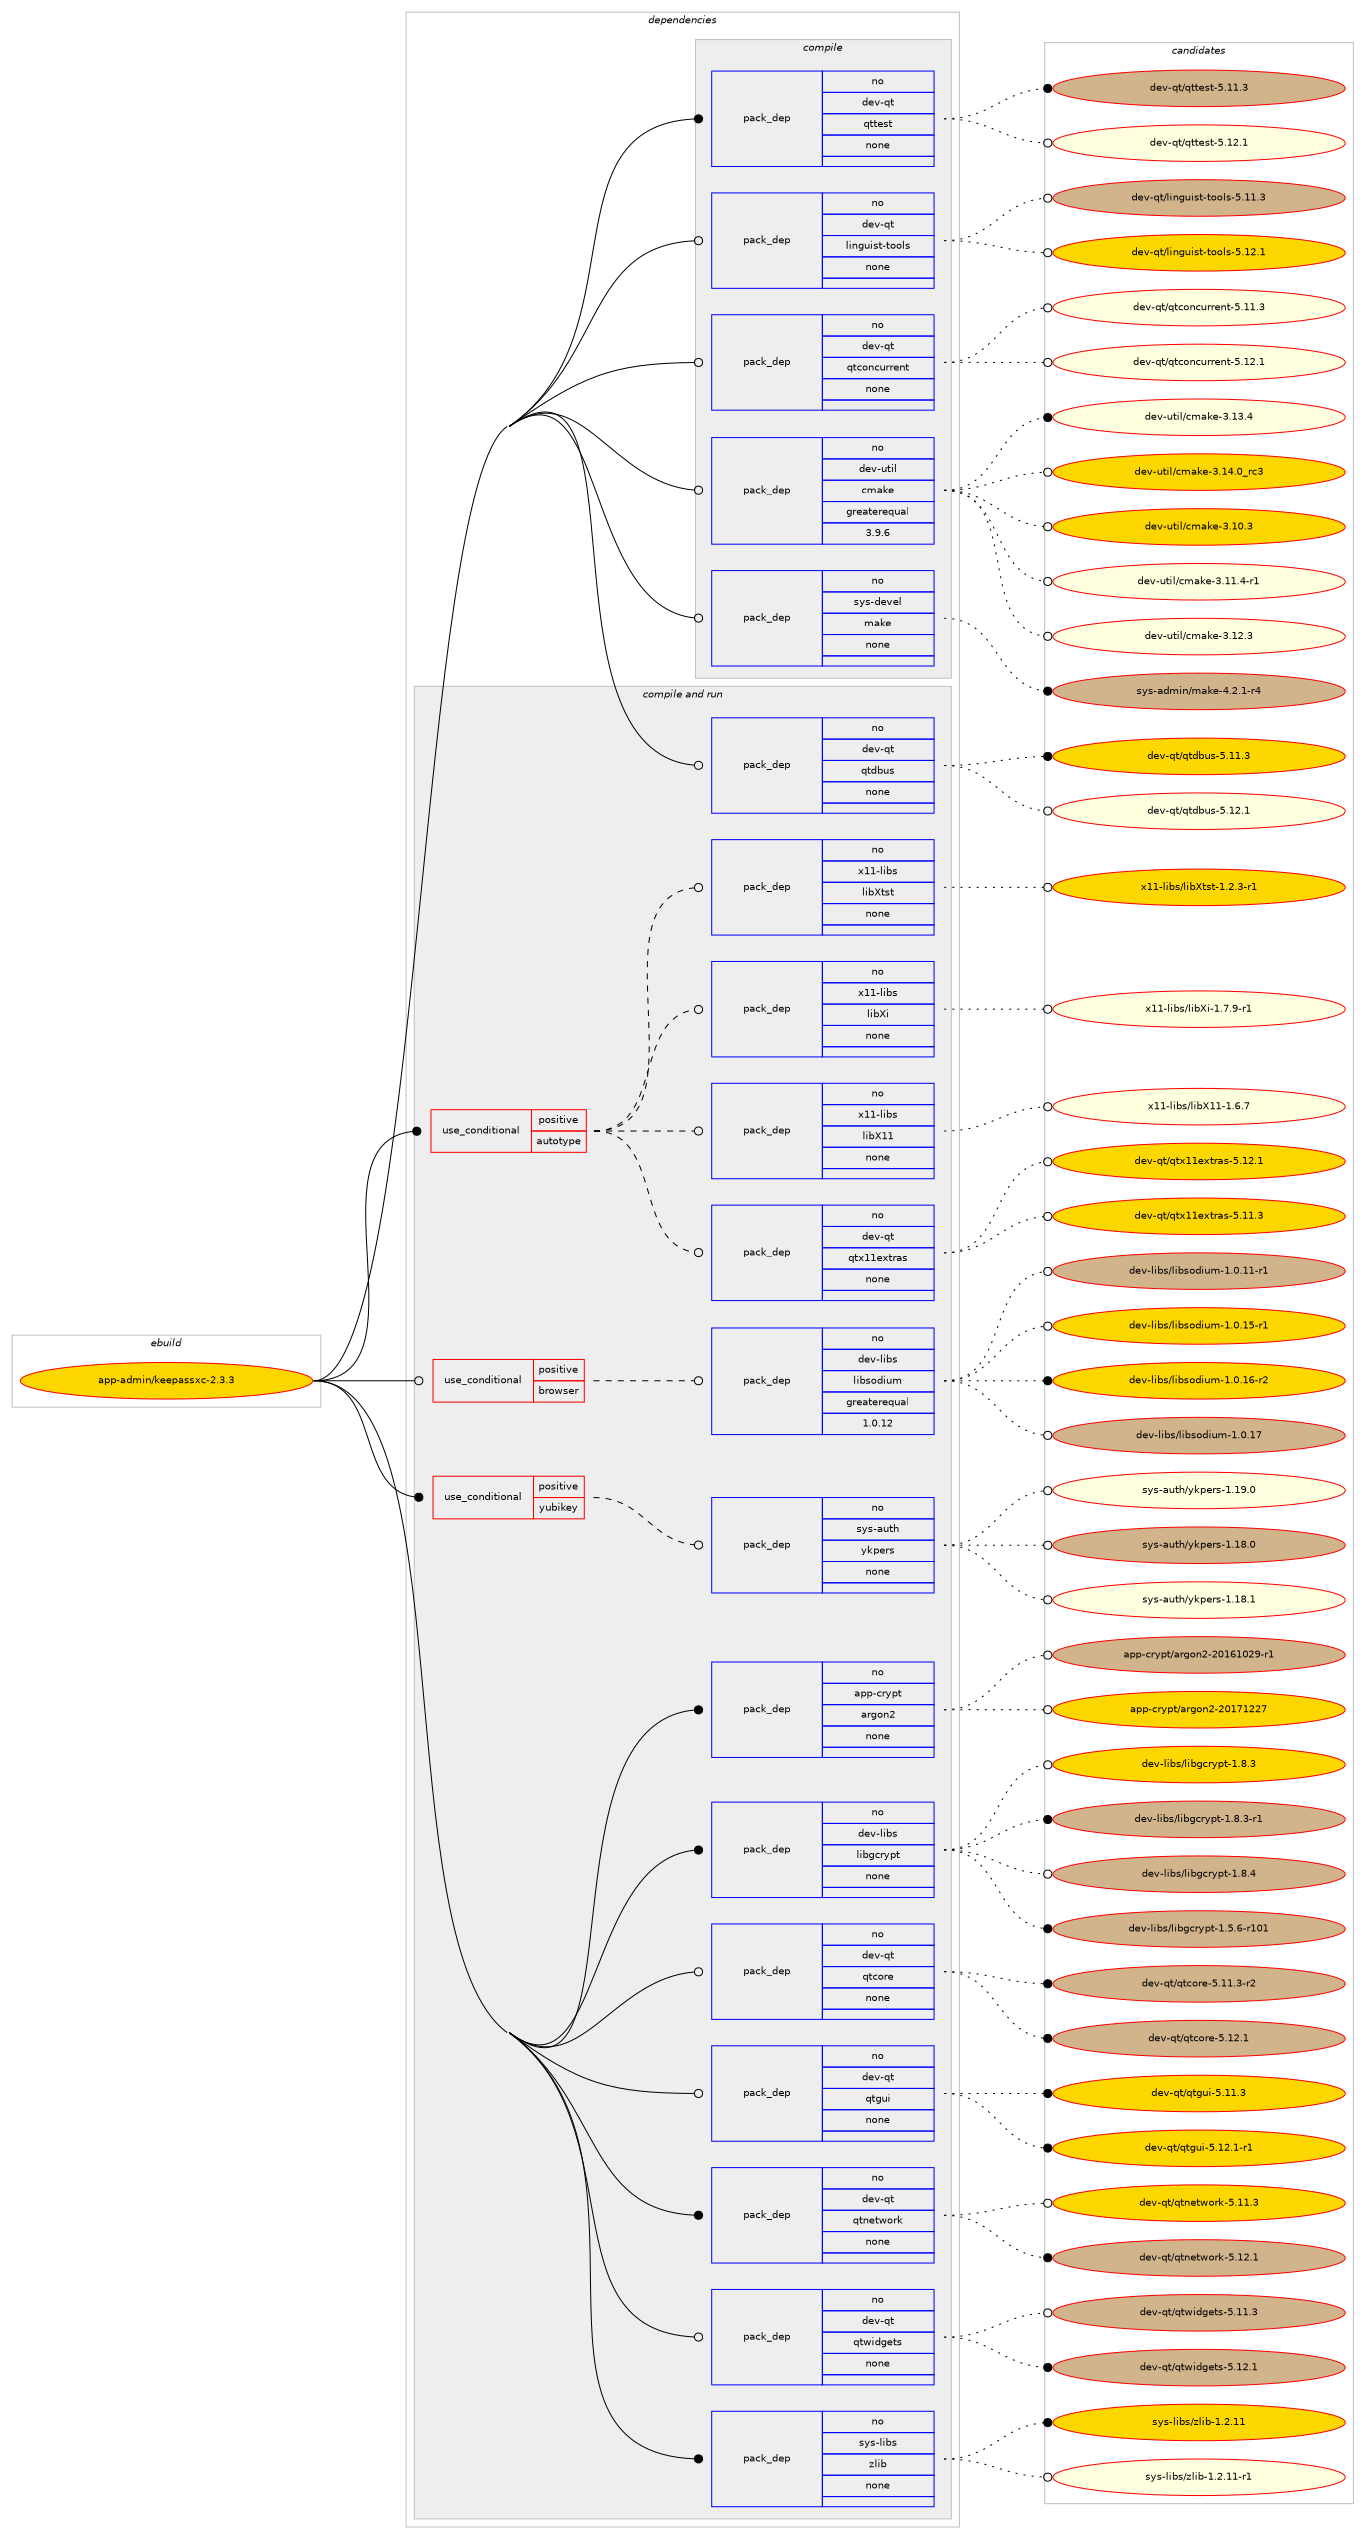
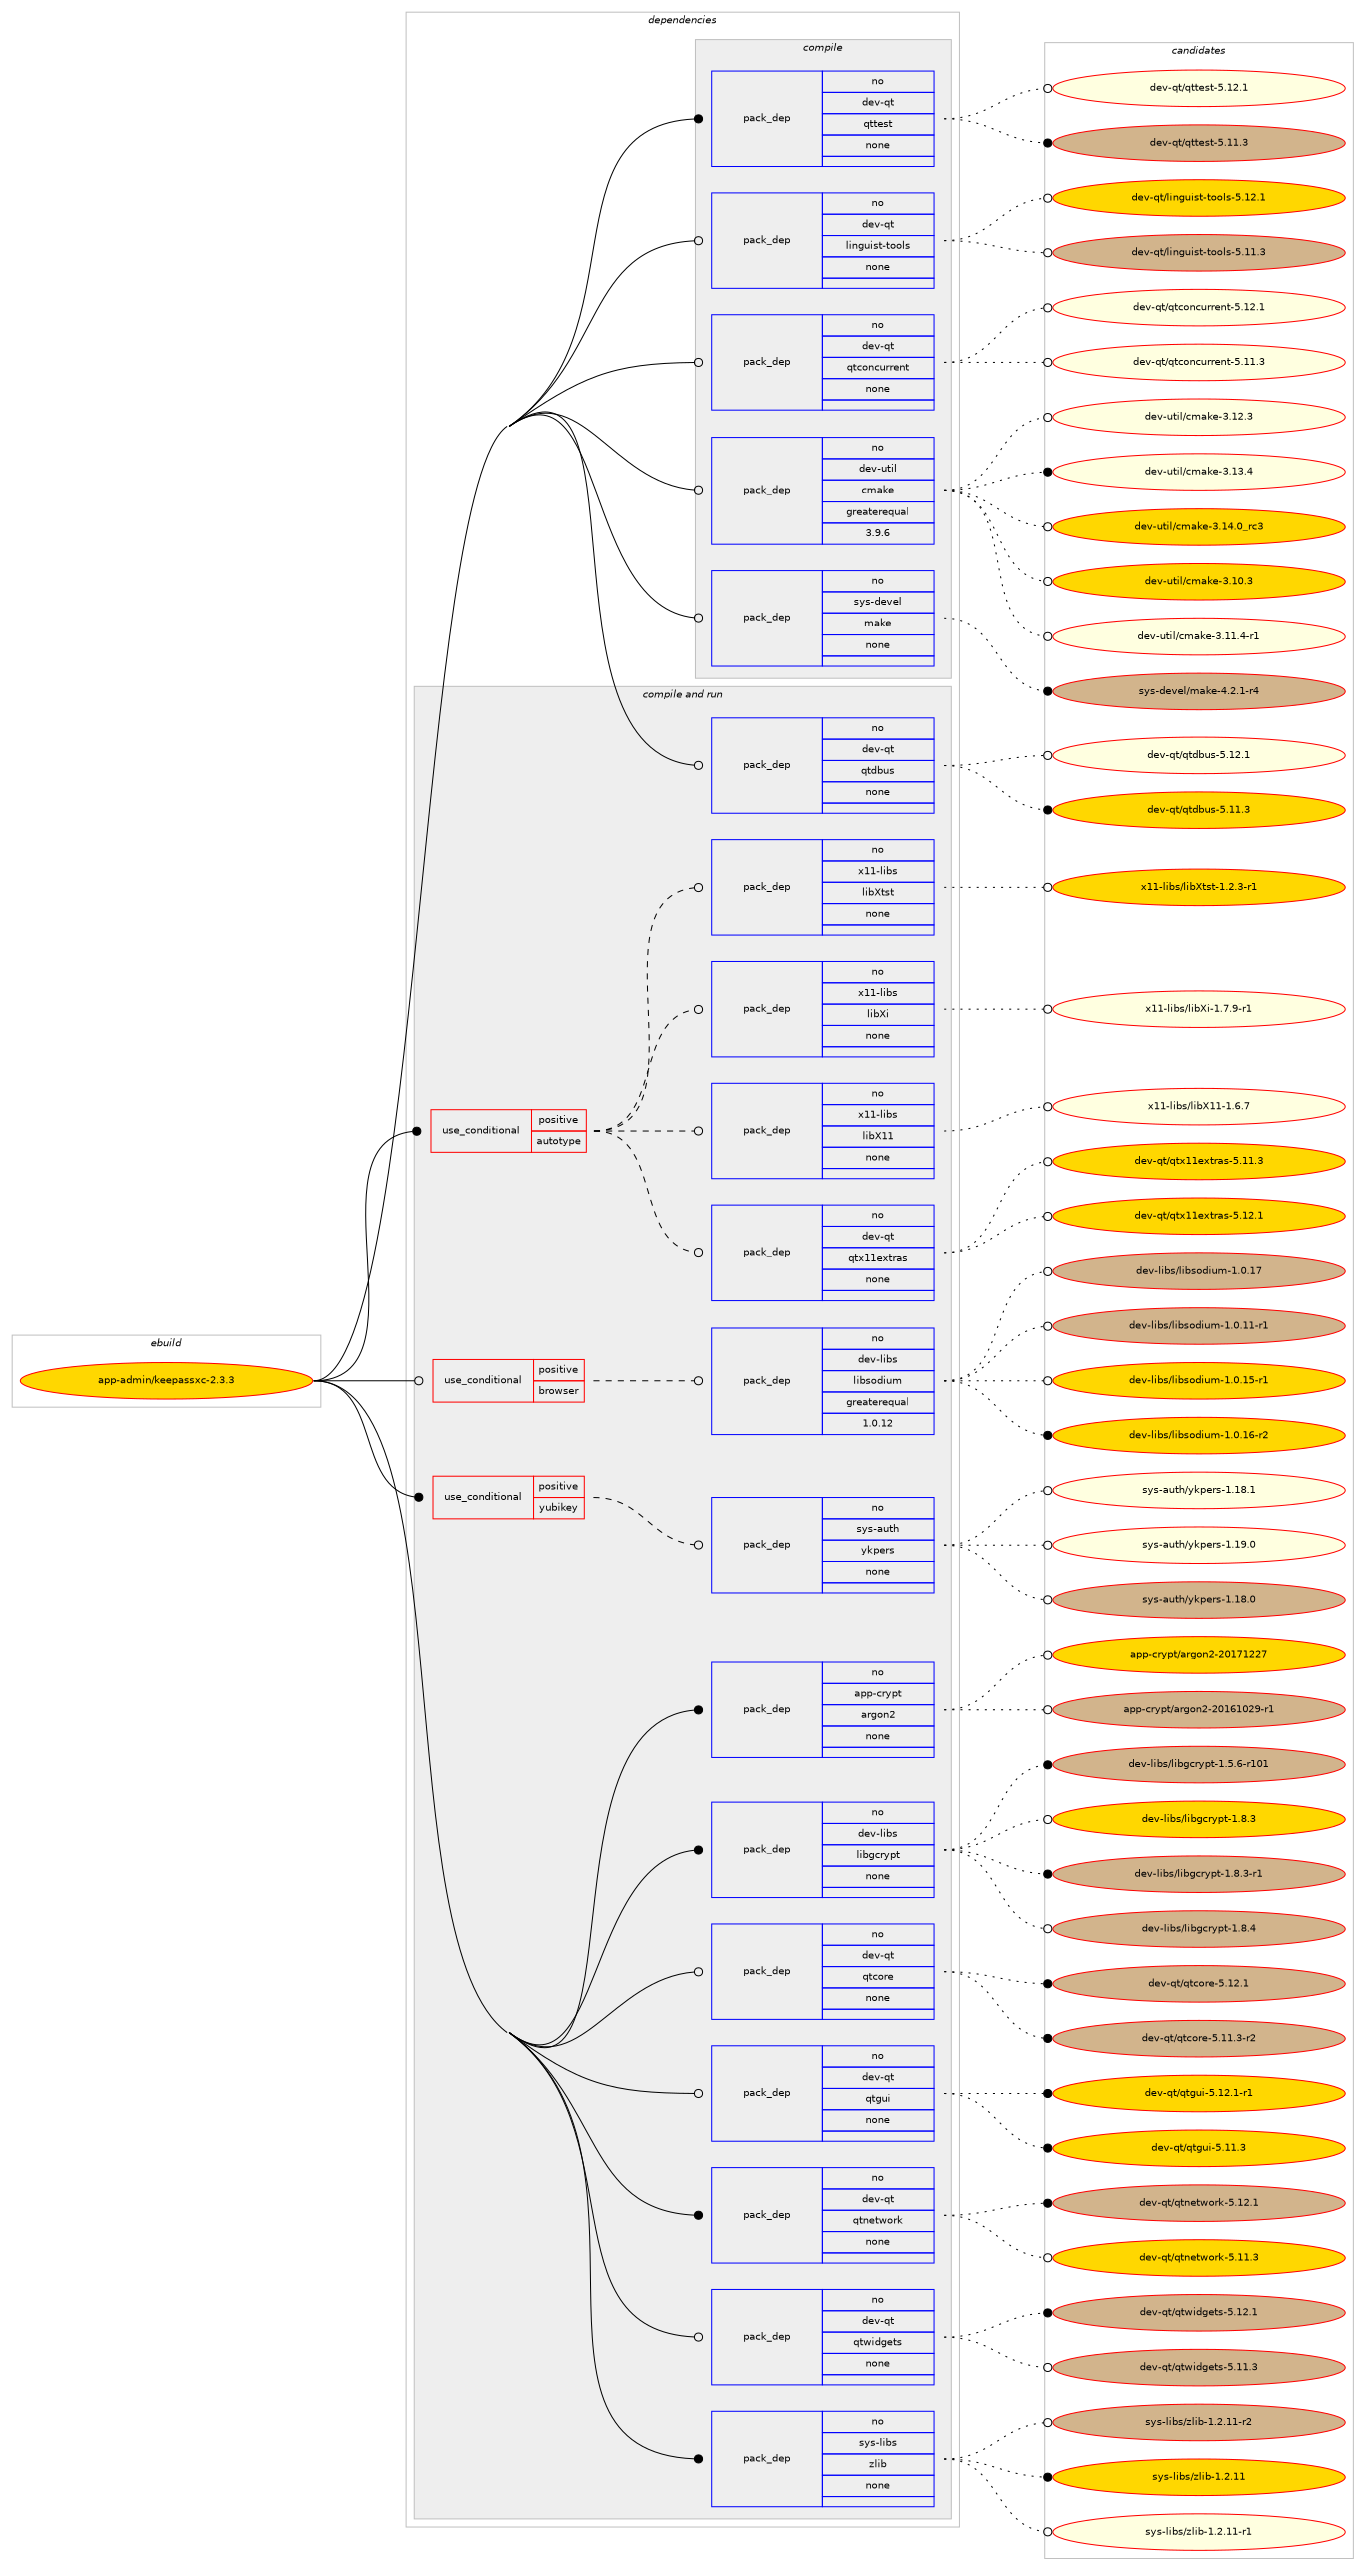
node "sys-admin/make-4.2.1-r4": label "sys-admin/make-4.2.1-r4" -> "sys-devel/make-4.2.1-r4"
node "sys-libs/zlib-1.2.11-r2": added
